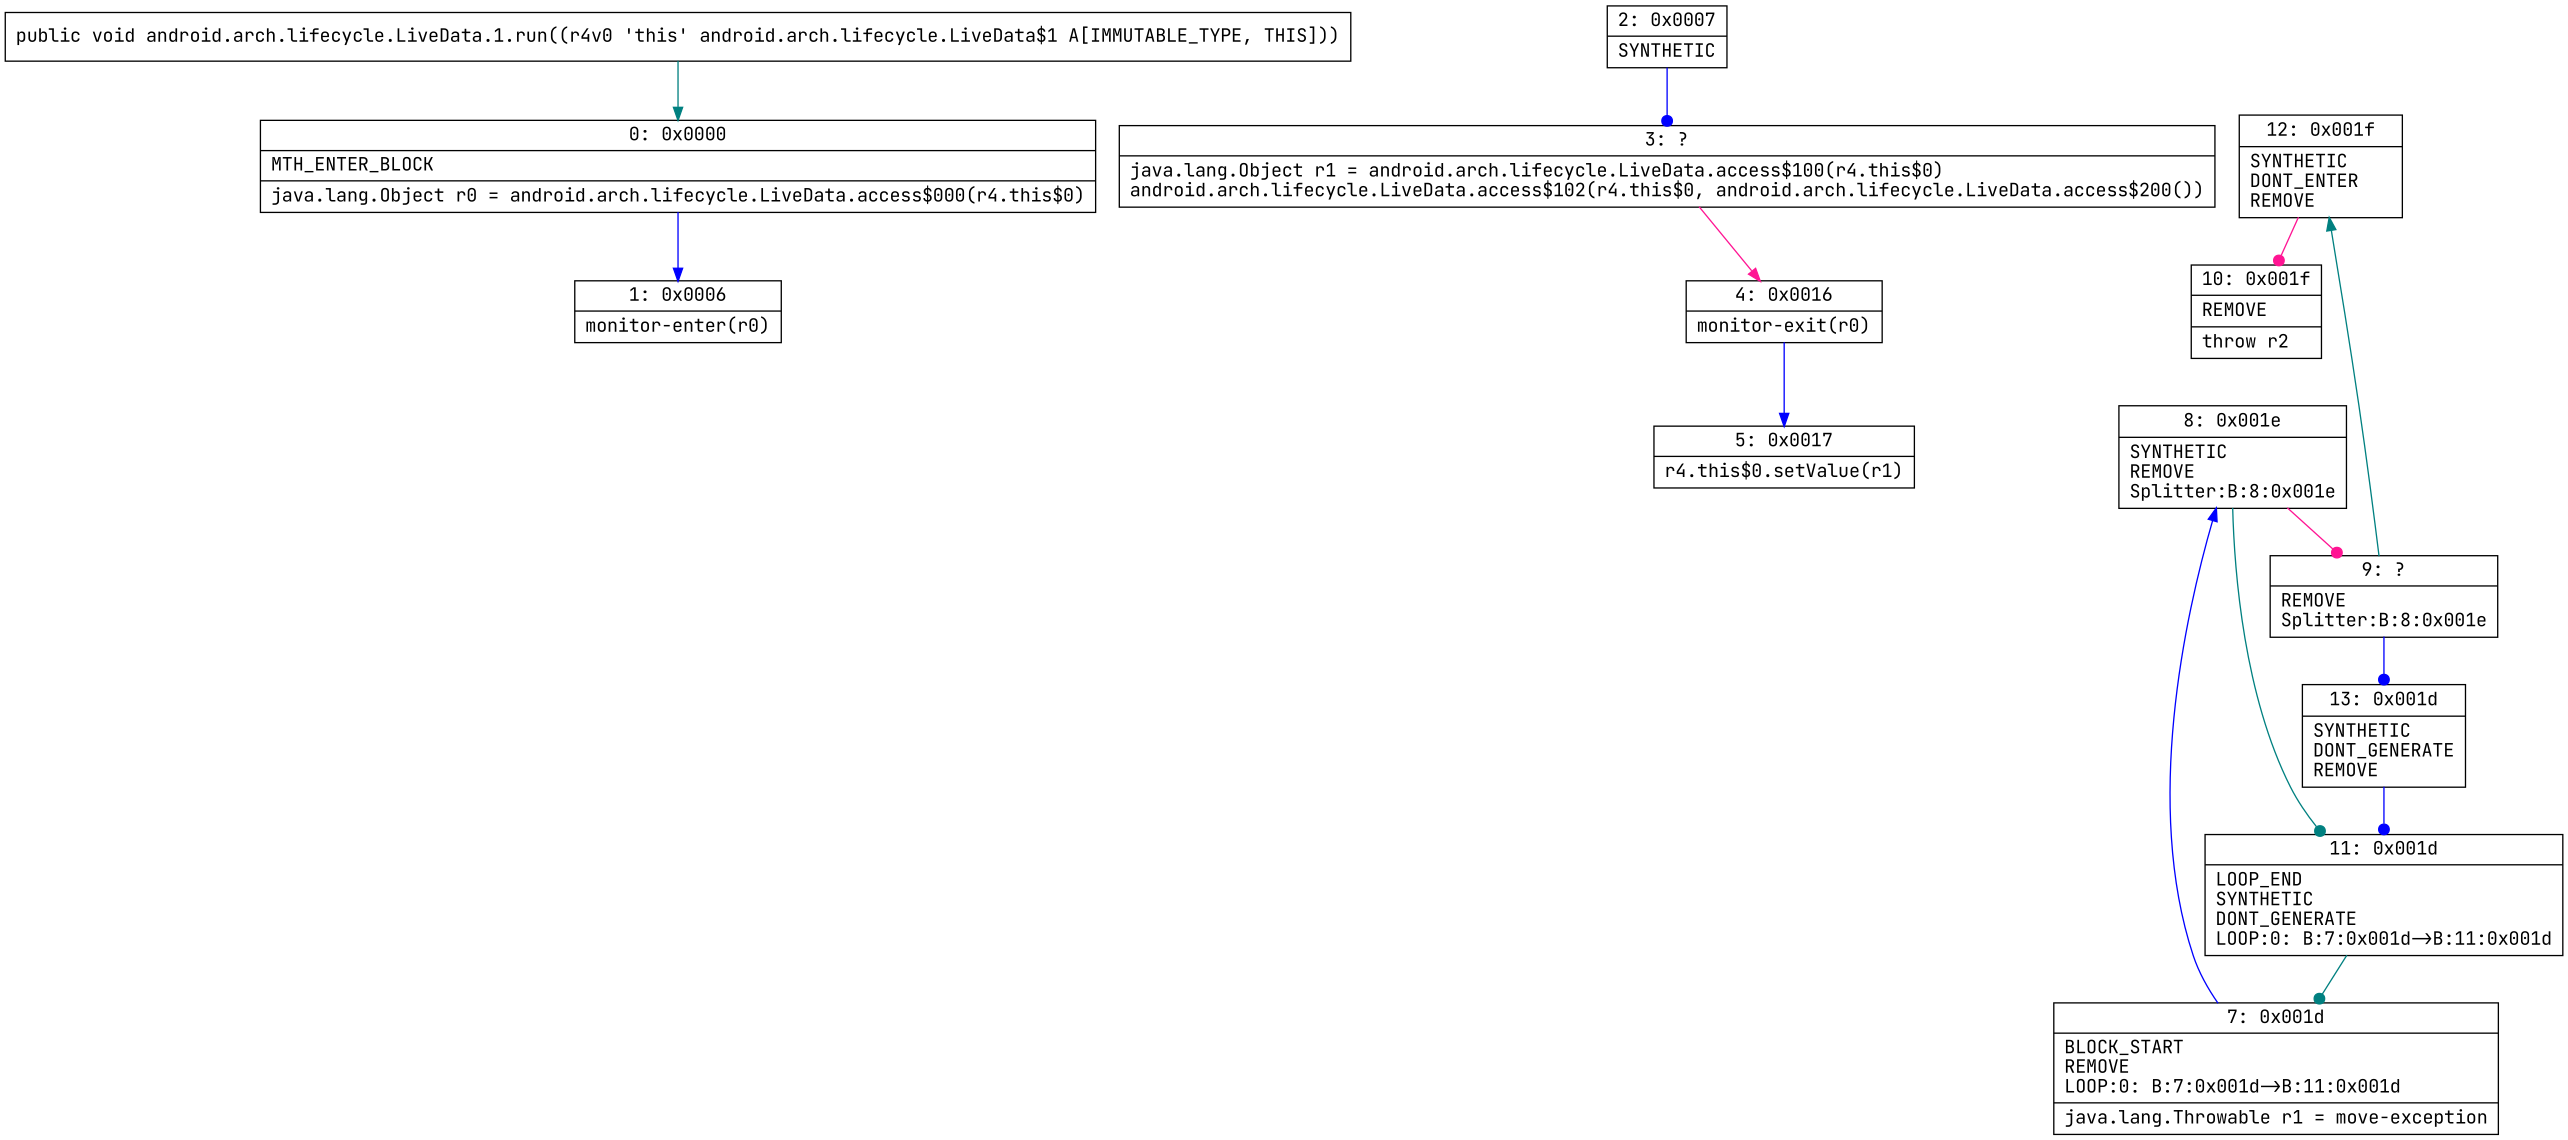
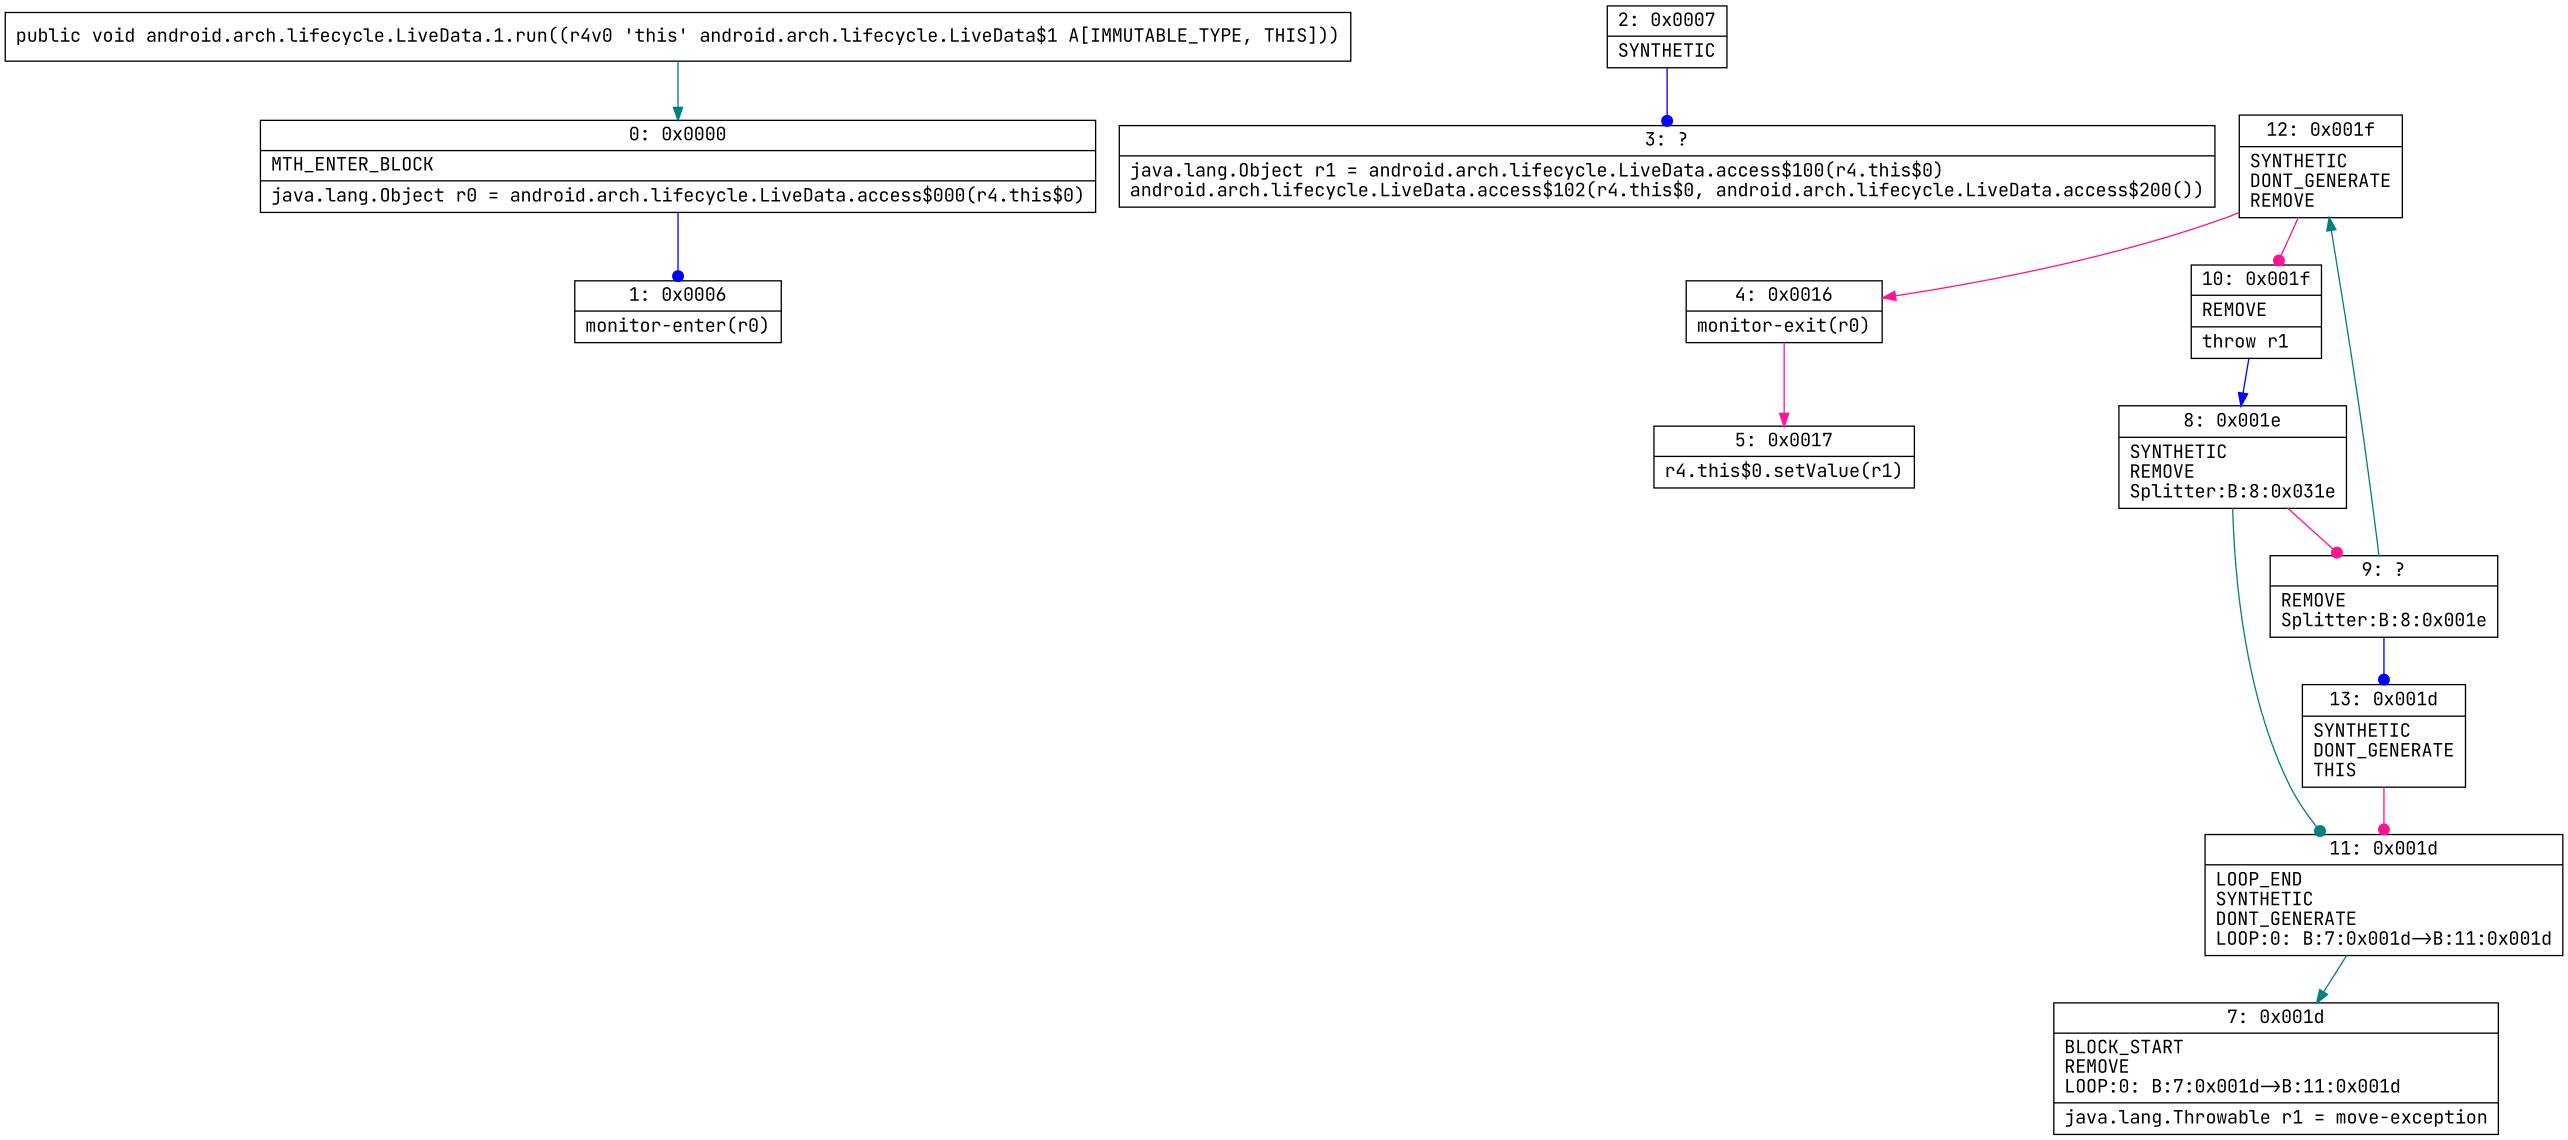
node "12: 0x001f": text "DONT_ENTER" -> "DONT_GENERATE"
edge "3: ?" -> "4: 0x0016": now "12: 0x001f" -> "4: 0x0016"
edge "0: 0x0000" -> "1: 0x0006": arrowhead normal -> dot
node "10: 0x001f": text "throw r2" -> "throw r1"
edge "4: 0x0016" -> "5: 0x0017": color blue -> deeppink
node "8: 0x001e": text "Splitter:B:8:0x001e" -> "Splitter:B:8:0x031e"
edge "7: 0x001d" -> "8: 0x001e": now "10: 0x001f" -> "8: 0x001e"
node "13: 0x001d": text "REMOVE" -> "THIS"
edge "13: 0x001d" -> "11: 0x001d": color blue -> deeppink
edge "11: 0x001d" -> "7: 0x001d": arrowhead dot -> normal
